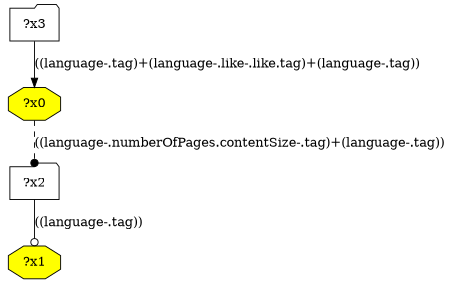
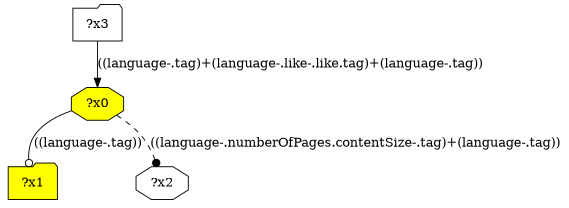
node "?x2": shape folder -> octagon
edge "?x2" -> "?x1": now "?x0" -> "?x1"
node "?x1": shape octagon -> folder
